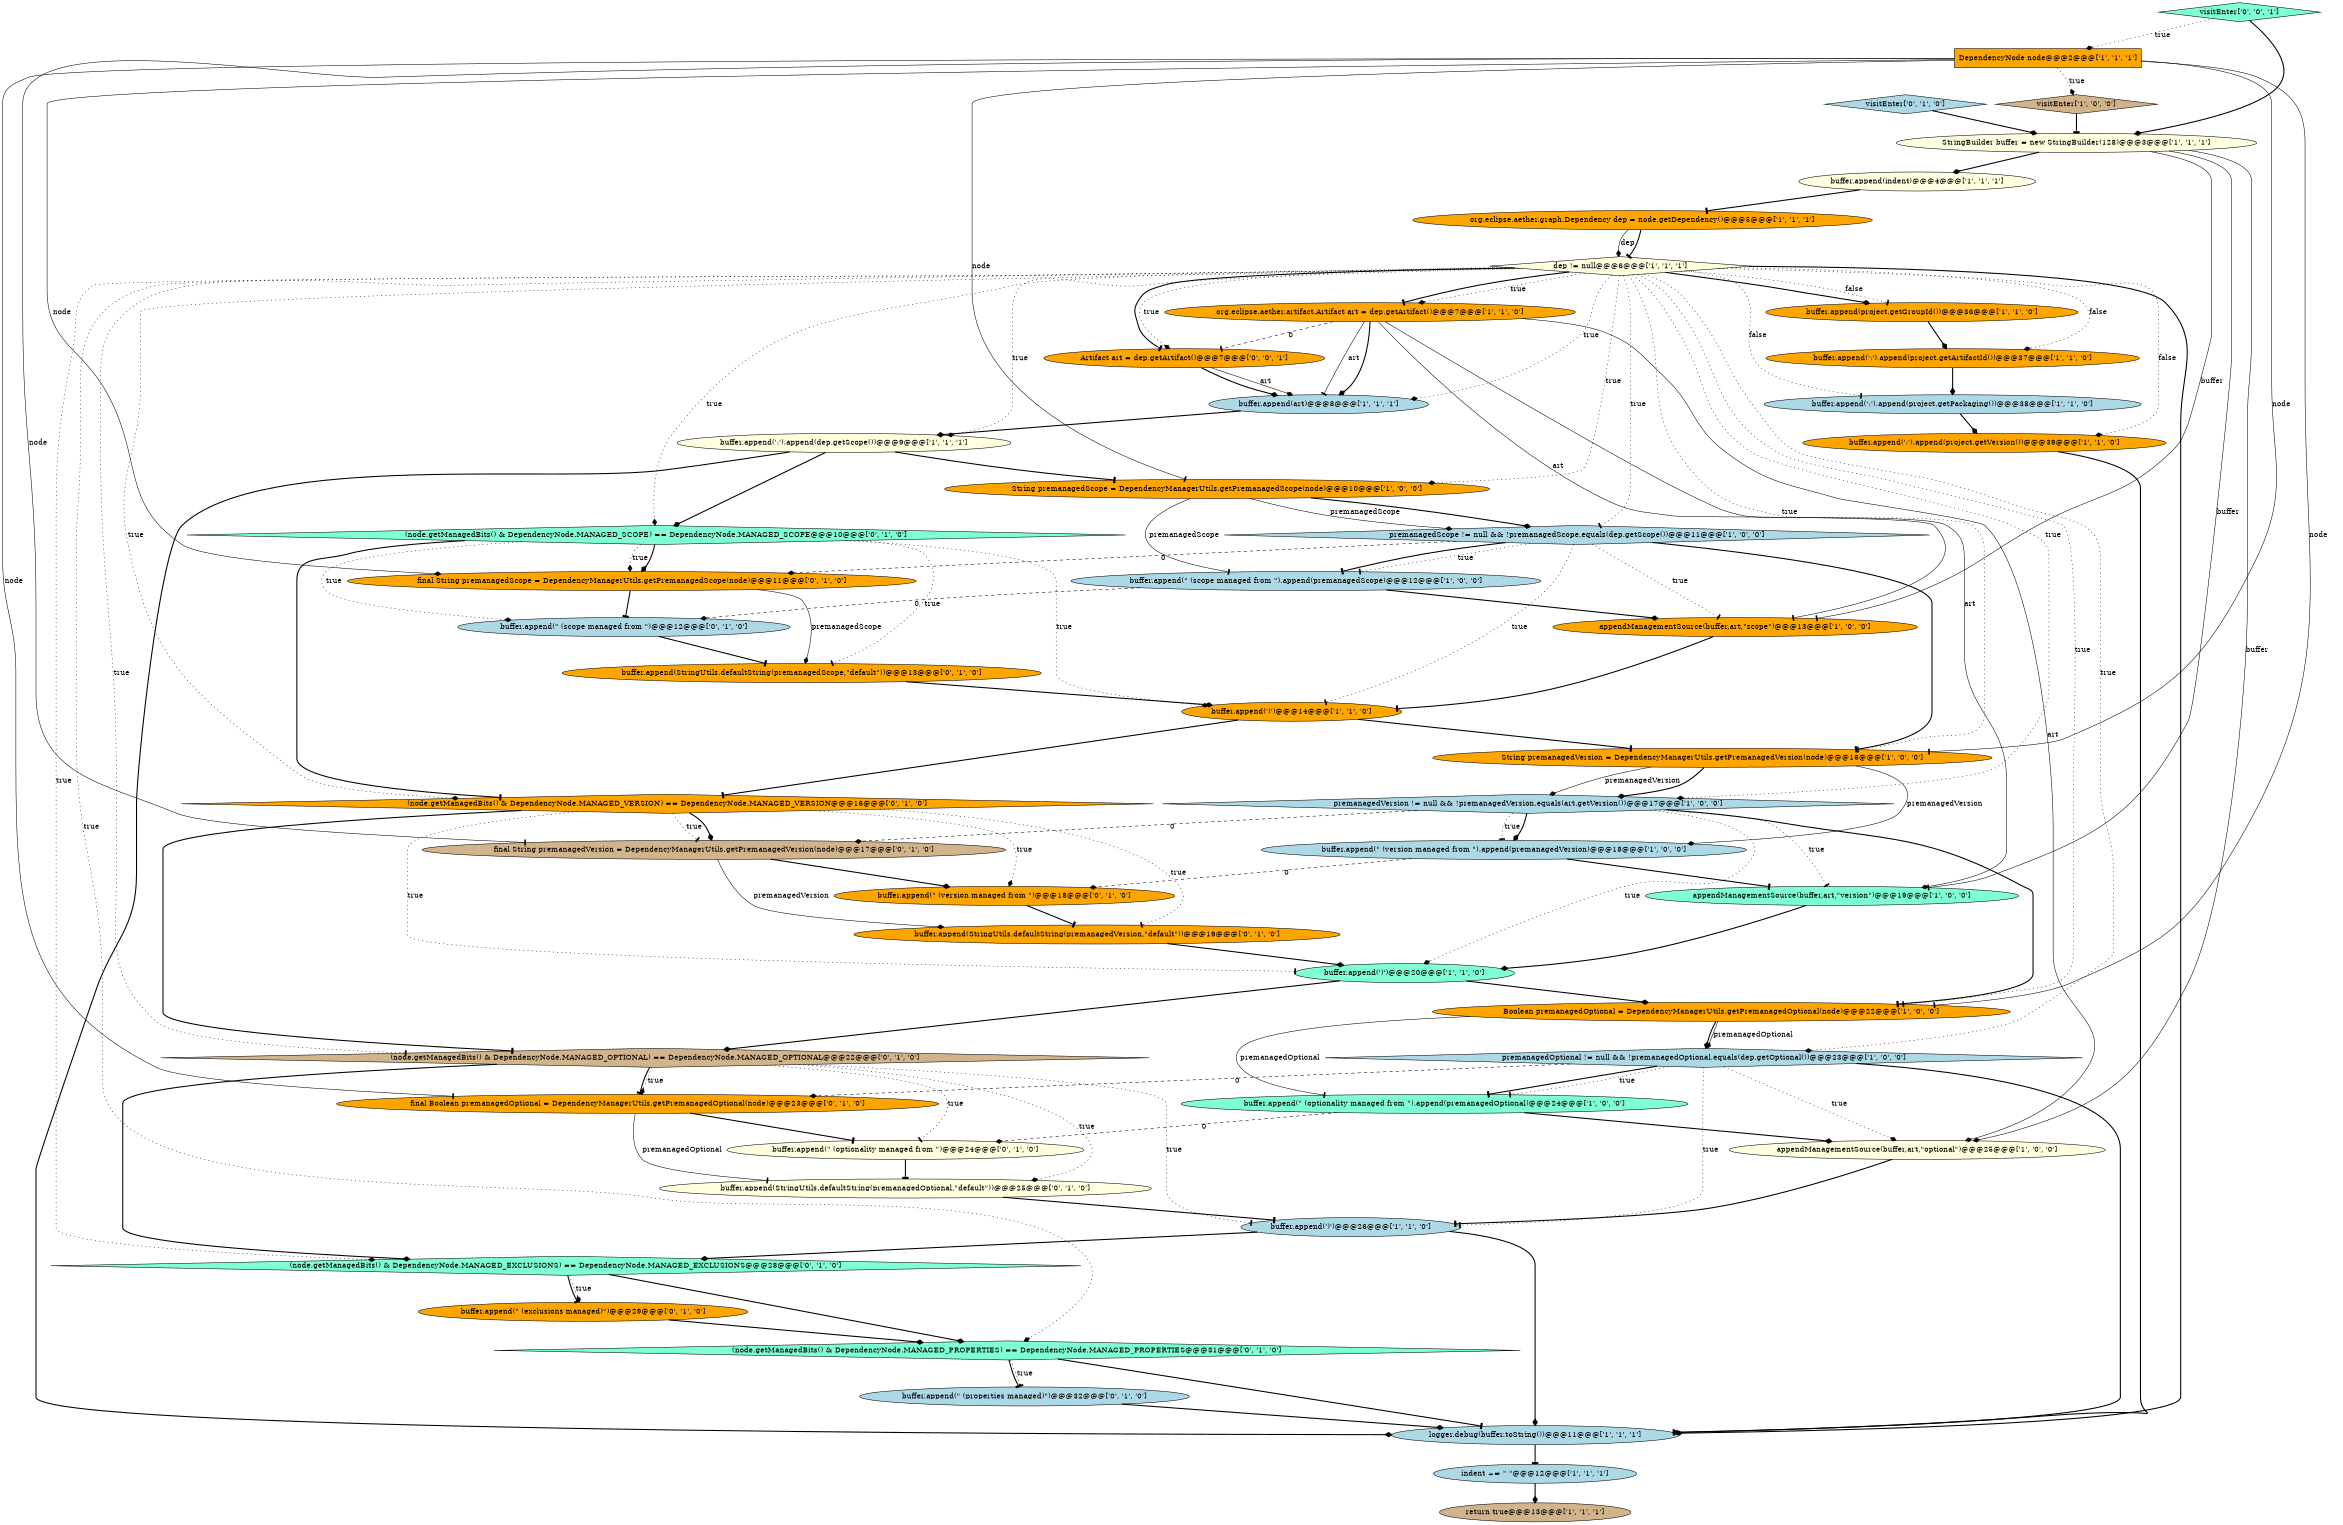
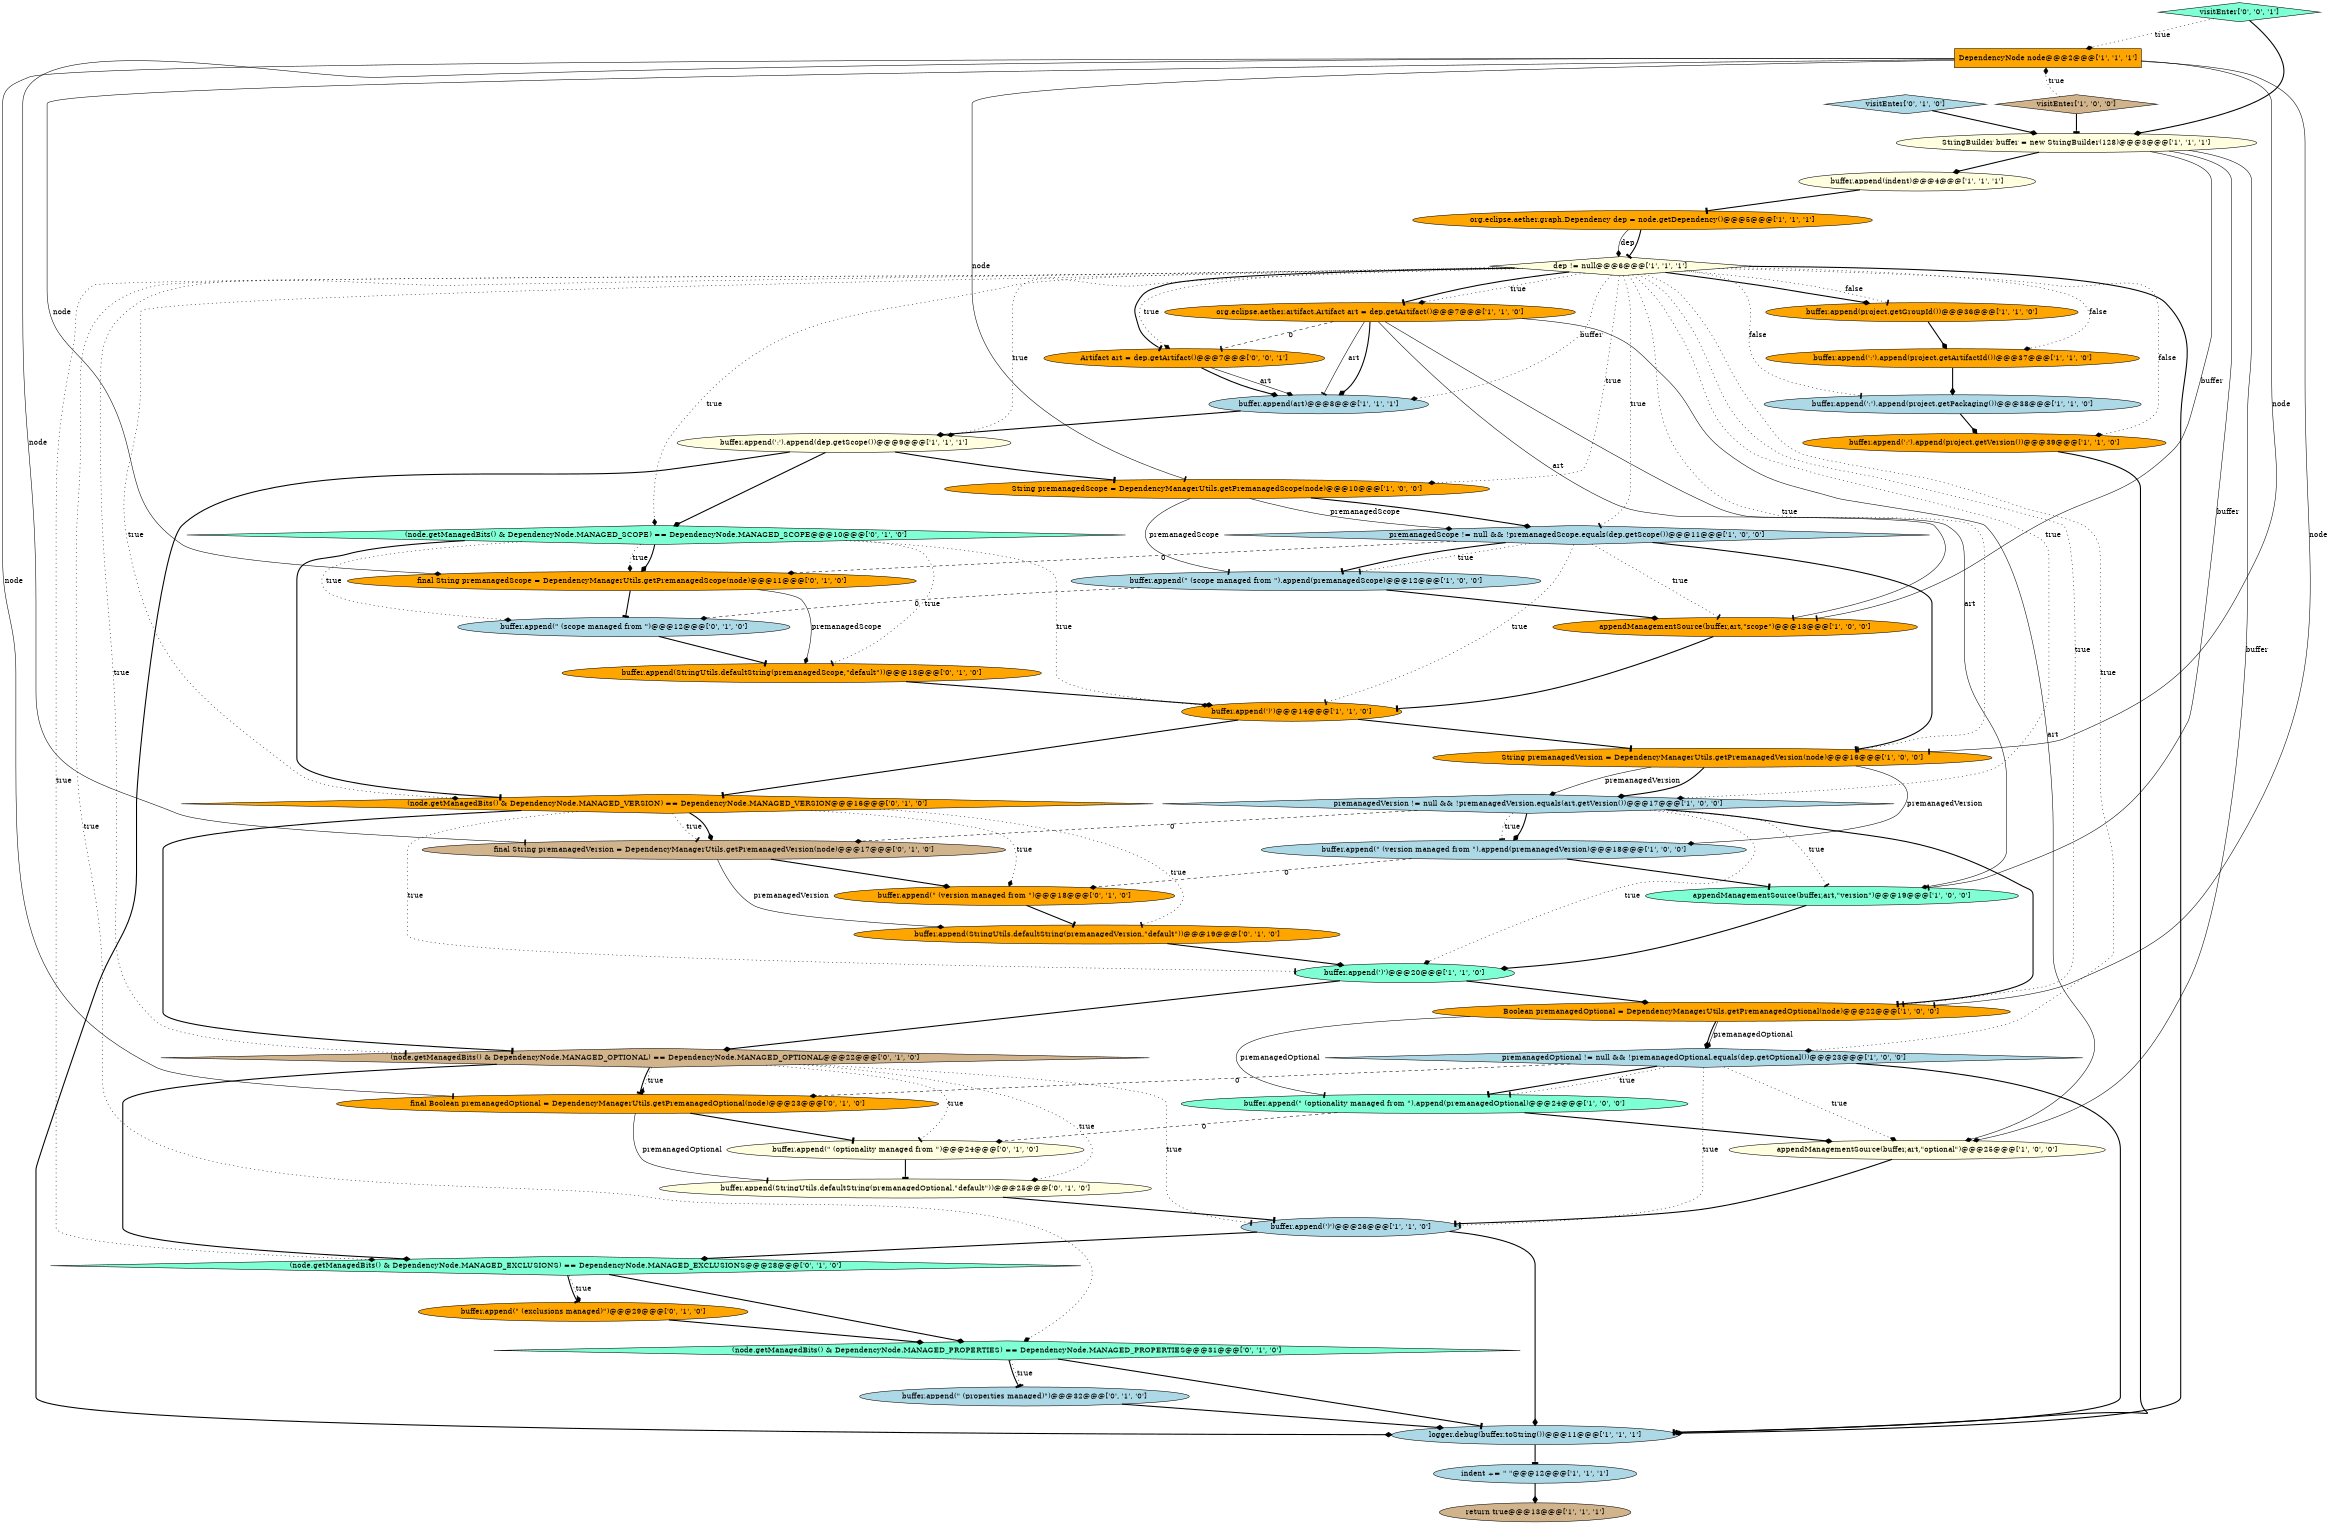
edge "DependencyNode node@@@2@@@['1', '1', '1']" -> "visitEnter['1', '0', '0']": reversed
edge "dep != null@@@6@@@['1', '1', '1']" -> "buffer.append(art)@@@8@@@['1', '1', '1']": label "true" -> "buffer"
